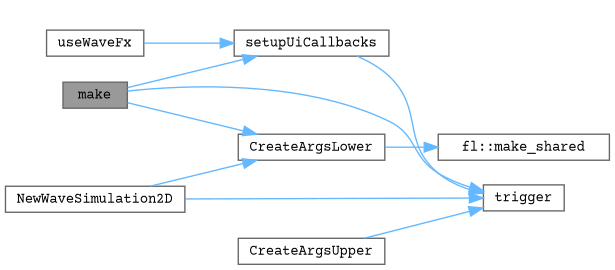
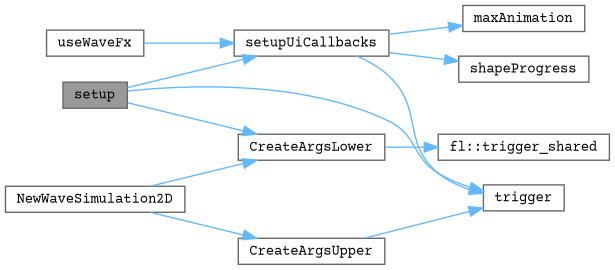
node "maxAnimation": added
node "shapeProgress": added
node "make": label "make" -> "setup"
node "fl::make_shared": label "fl::make_shared" -> "fl::trigger_shared"
edge "NewWaveSimulation2D" -> "trigger": now "NewWaveSimulation2D" -> "CreateArgsUpper"
